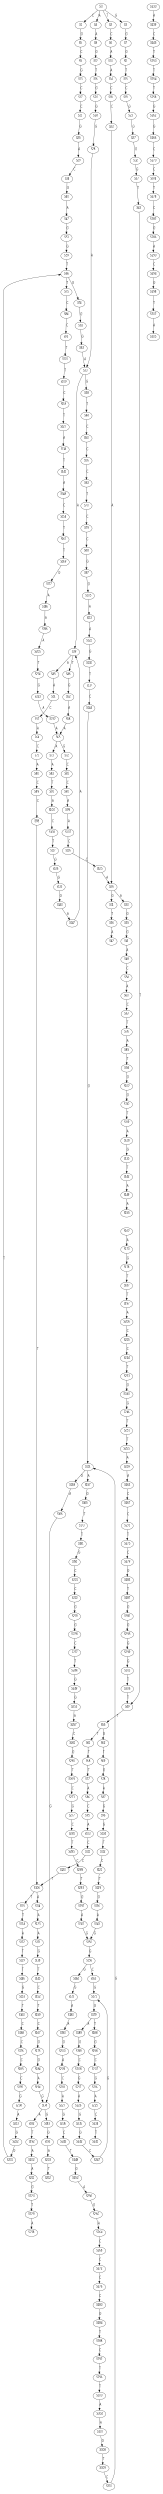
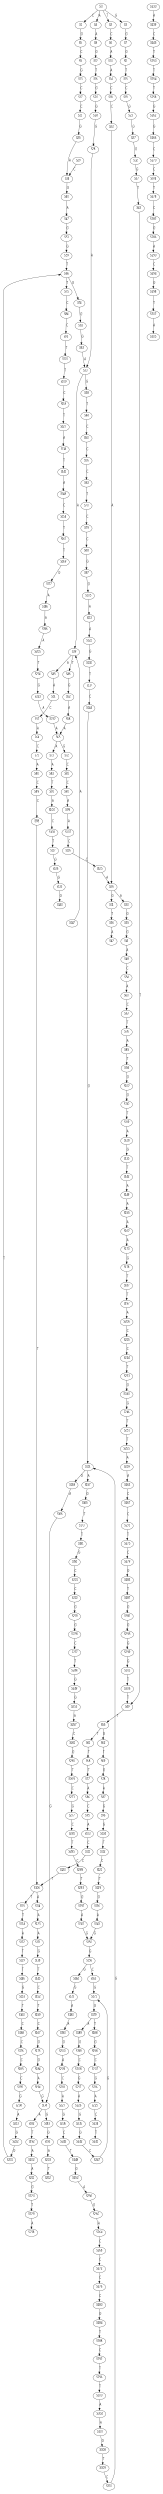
edge "S25" -> "S29": now "S25" -> "S34"
edge "S140" -> "S147": removed, label "A"
edge "S155" -> "S162": added, label "A"
